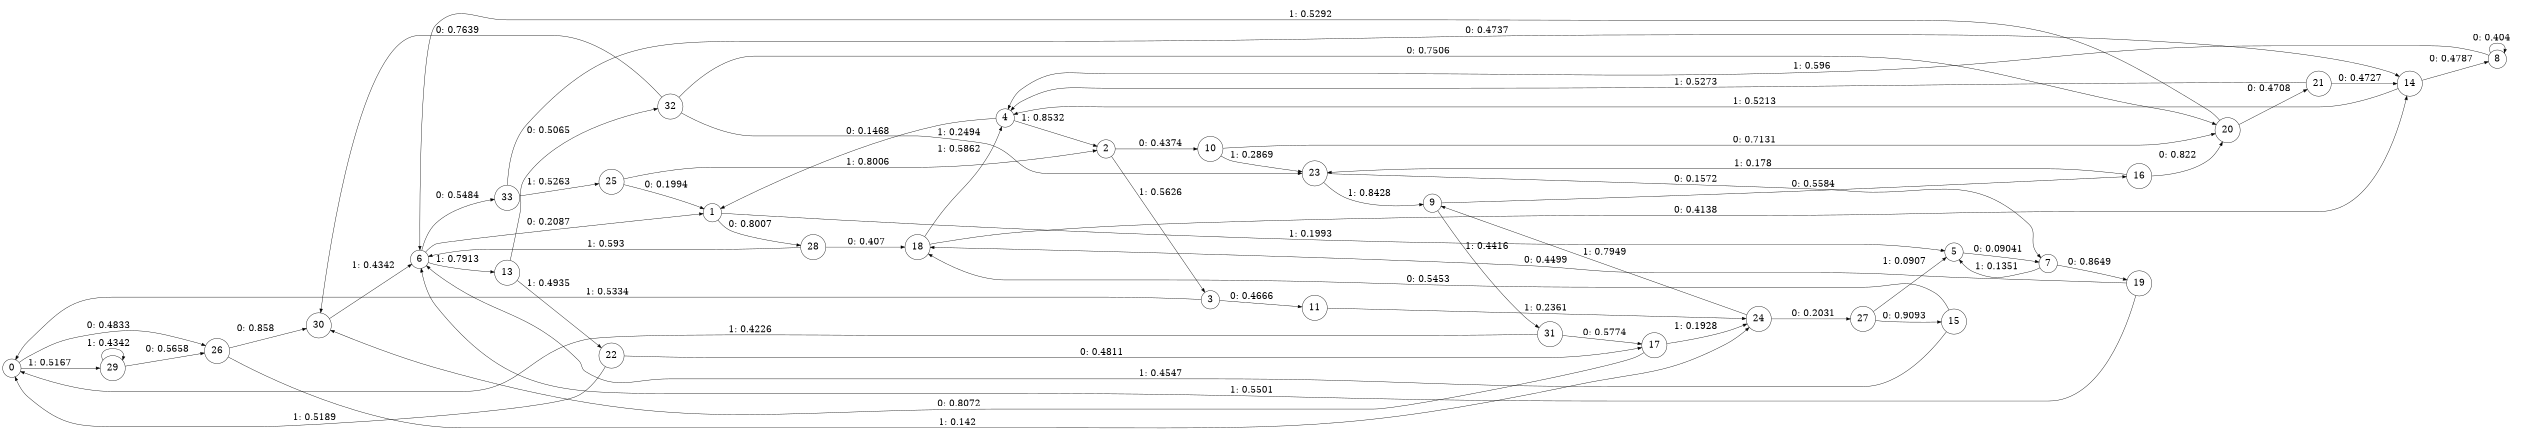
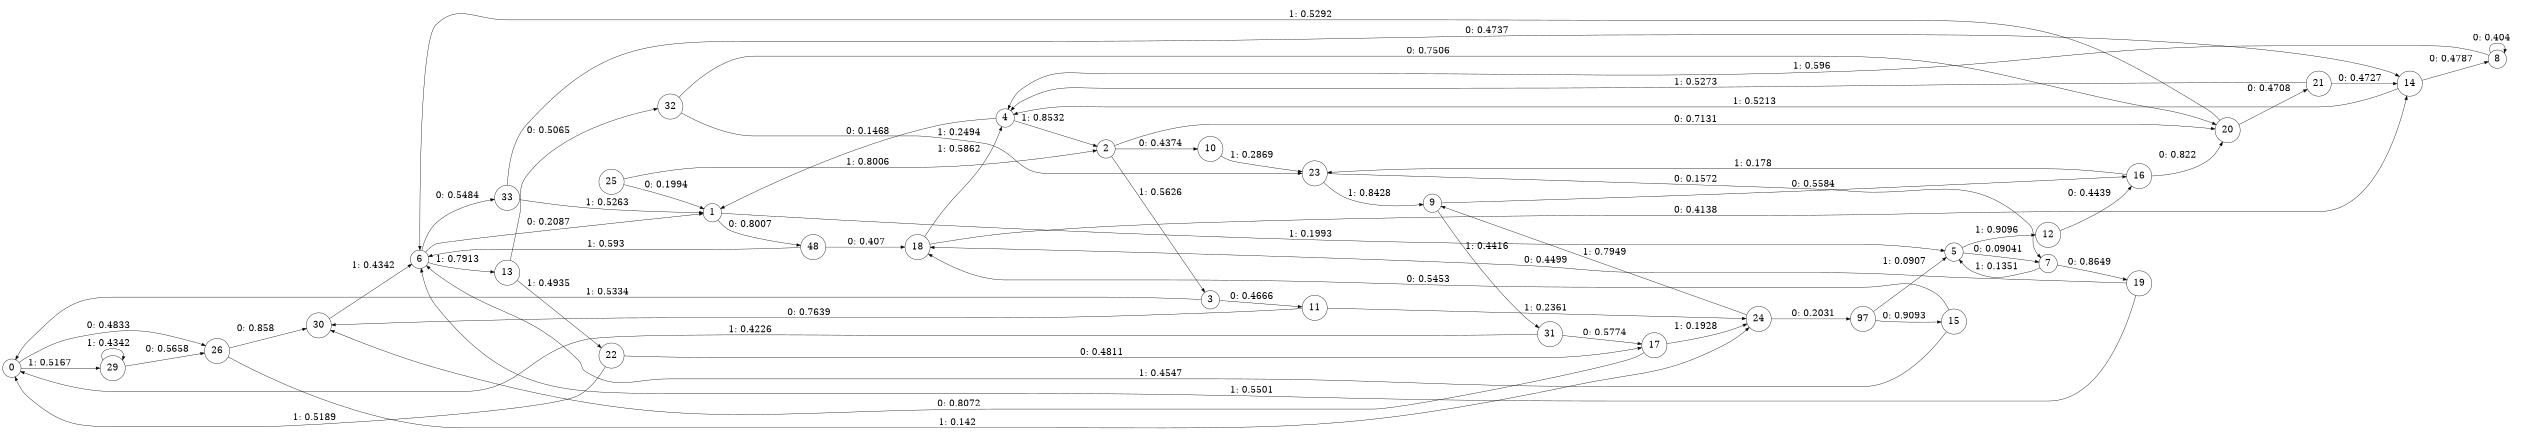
edge "32" -> "30": now "11" -> "30"
edge "10" -> "20": now "2" -> "20"
edge "33" -> "25": now "33" -> "1"
node "12": added
node "28": label "28" -> "48"
node "27": label "27" -> "97"
